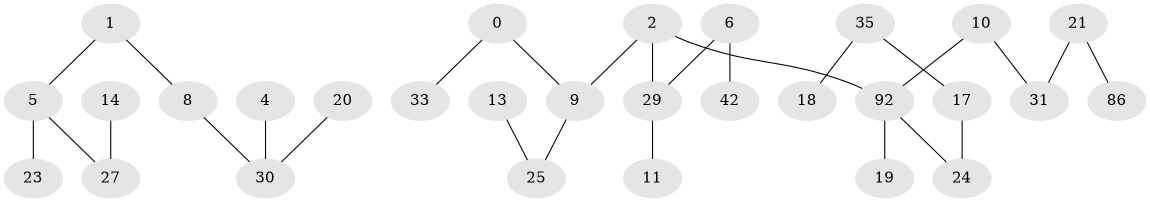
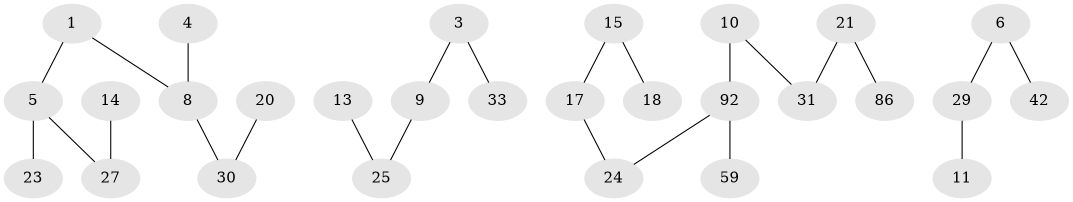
node "0": label "0" -> "3"
node "2": removed
node "35": label "35" -> "15"
edge "4" -- "30": now "4" -- "8"
node "19": label "19" -> "59"
